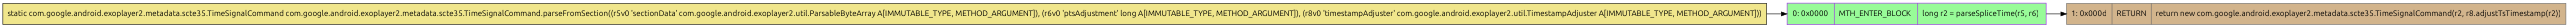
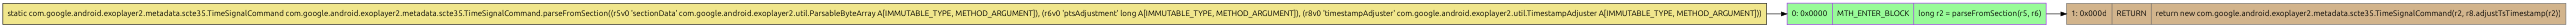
node "0: 0x0000": text "long r2 = parseSpliceTime(r5, r6)" -> "long r2 = parseFromSection(r5, r6)"
